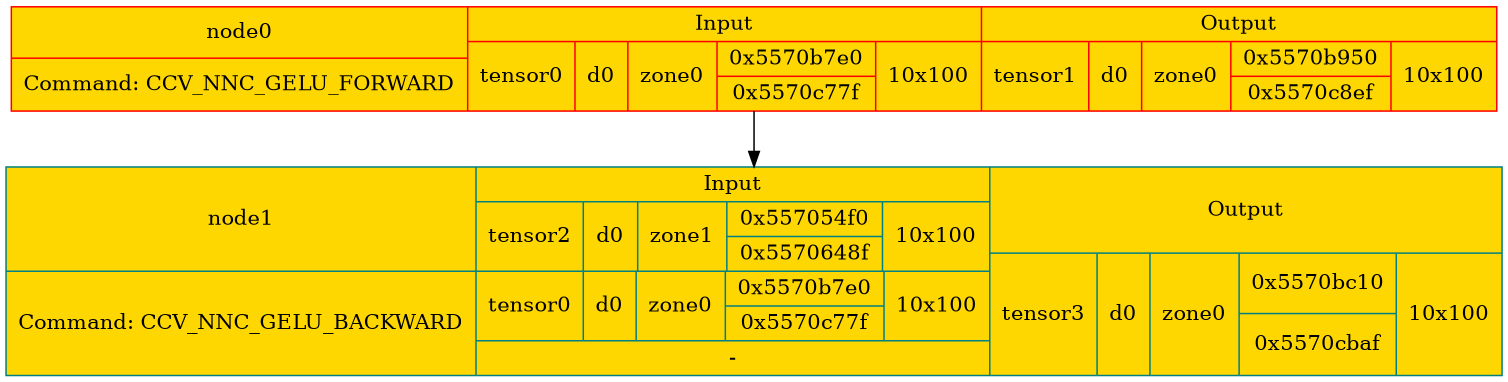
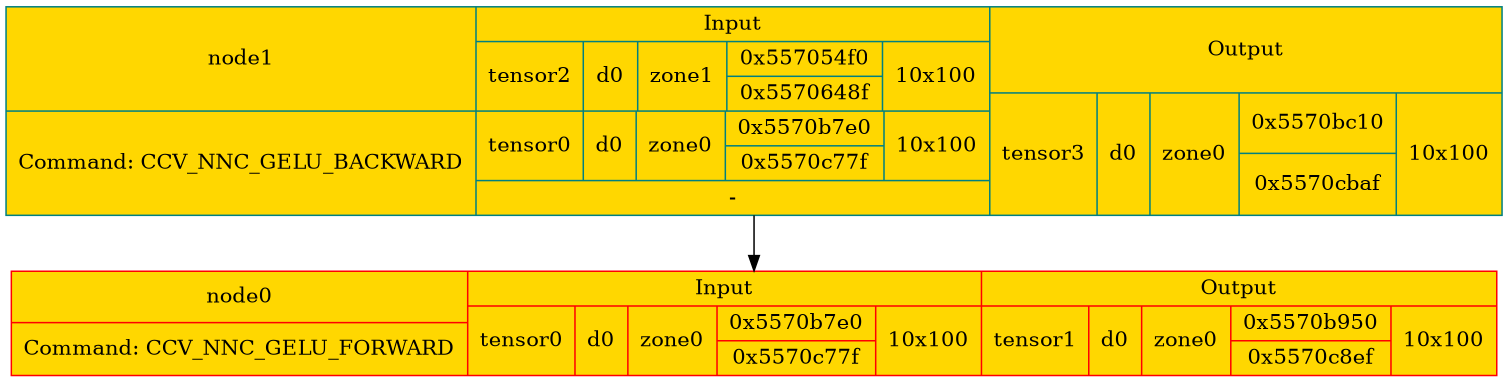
edge "node0" -> "node1": reversed
